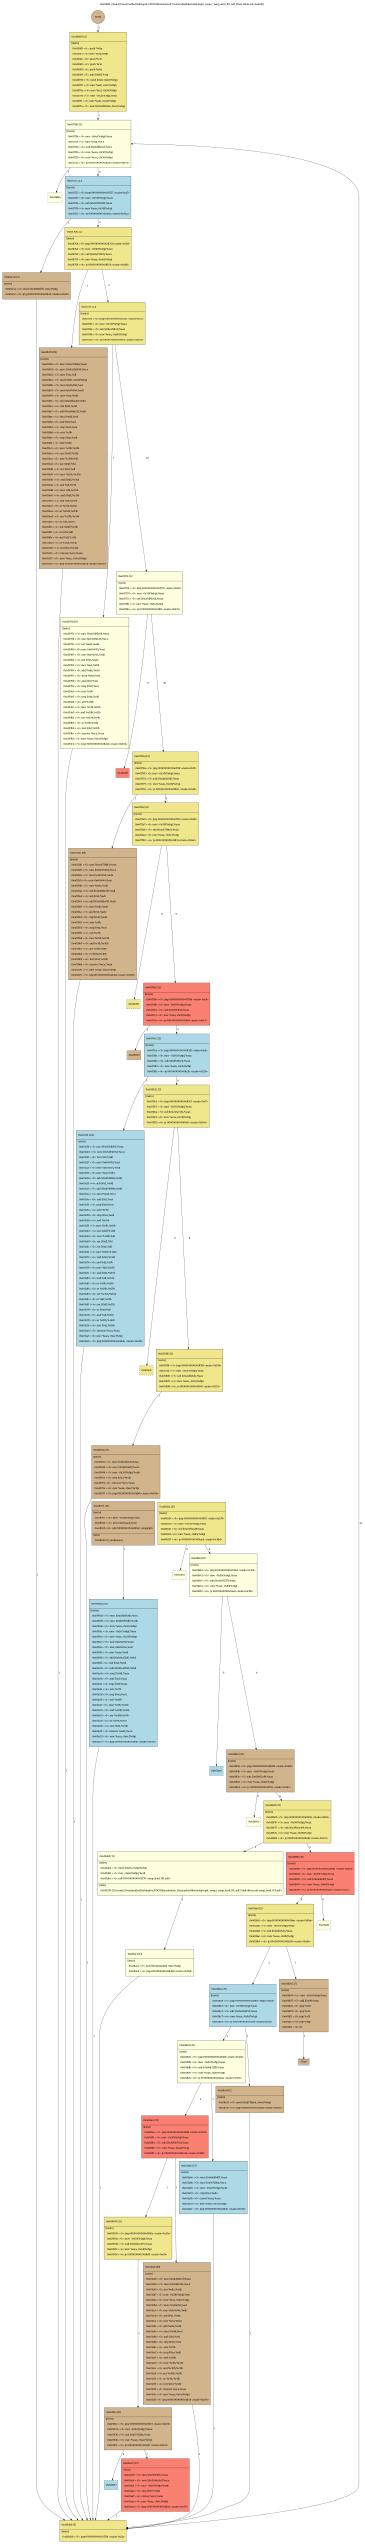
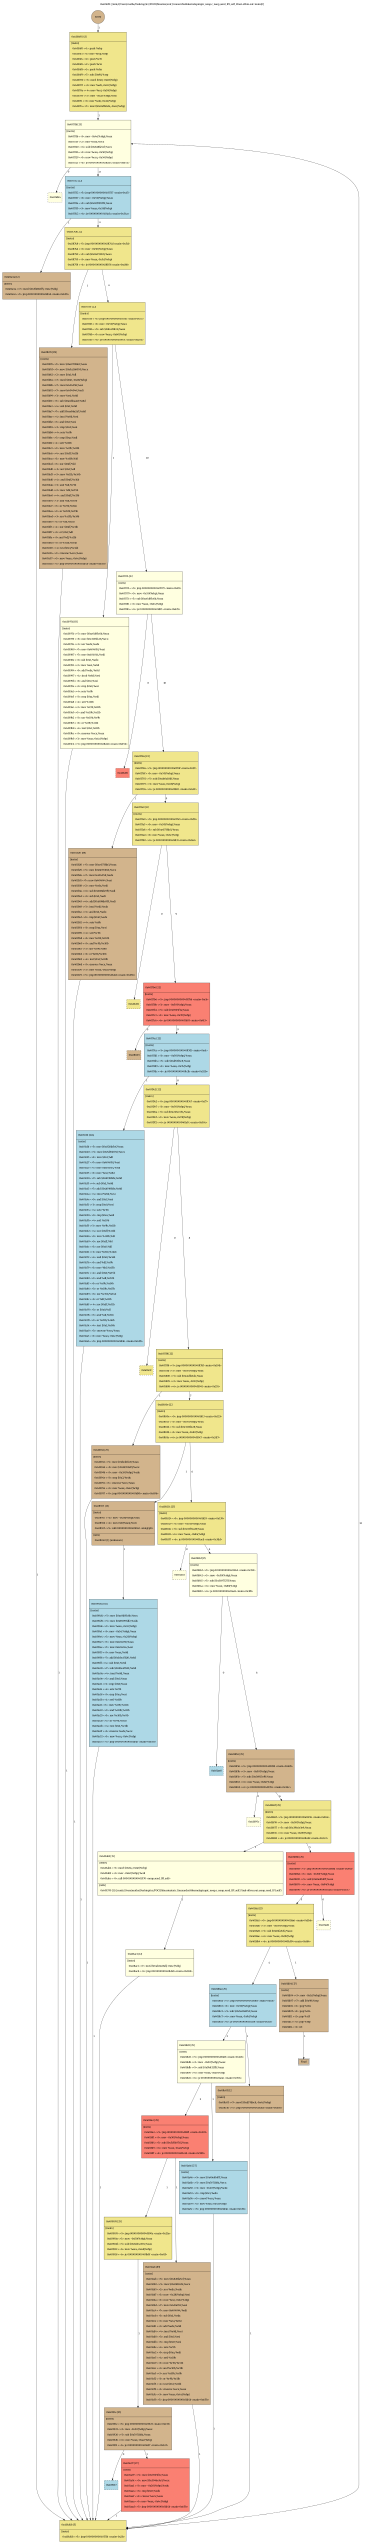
node "0x40180e [22]": added
